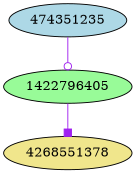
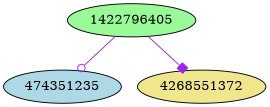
edge "474351235" -> "1422796405": reversed
node "4268551378": label "4268551378" -> "4268551372"
